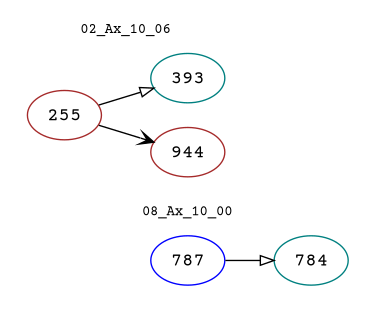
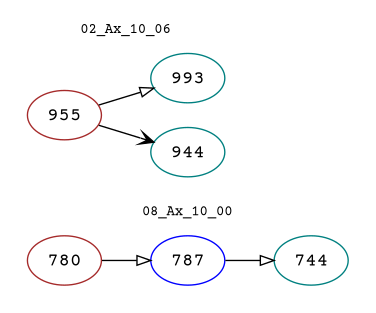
node "393": label "393" -> "993"
node "255": label "255" -> "955"
node "944": color brown -> teal
node "780": added
node "784": label "784" -> "744"
